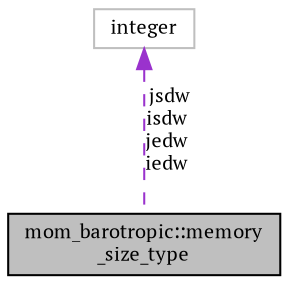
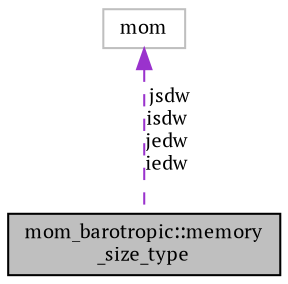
node "integer": label "integer" -> "mom"
